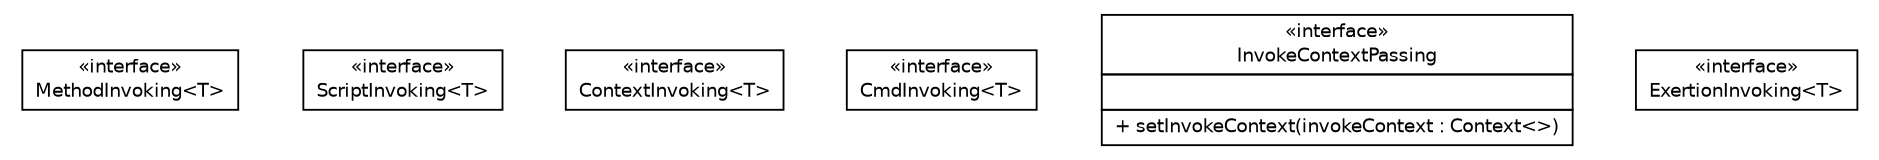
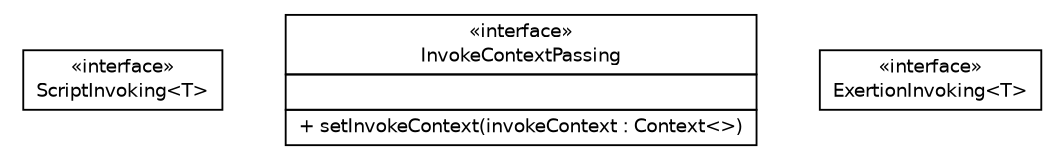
node "MethodInvoking<T>": removed
node "ContextInvoking<T>": removed
node "CmdInvoking<T>": removed
